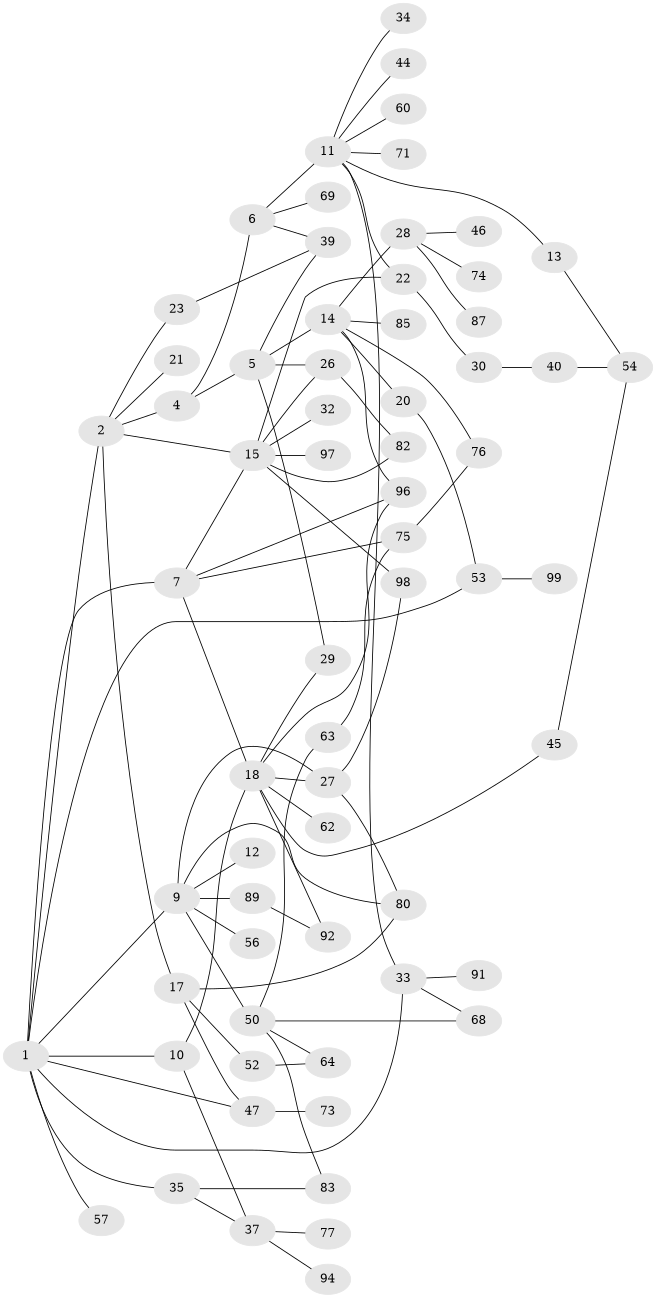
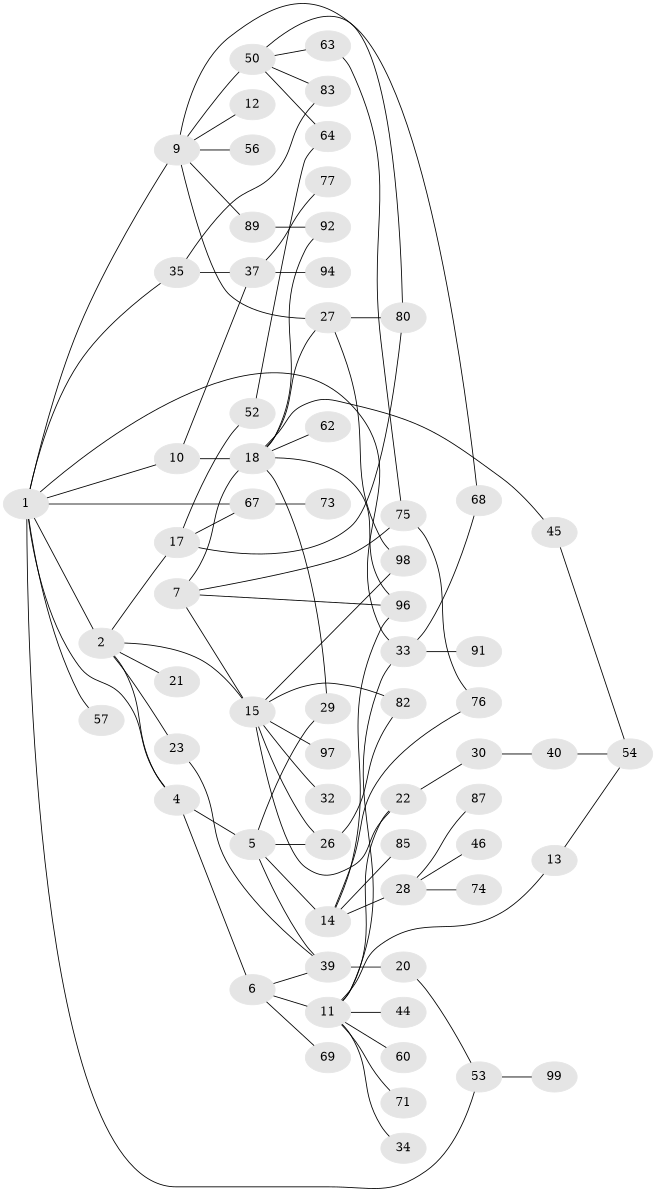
edge "14" -- "20": now "39" -- "20"
edge "7" -- "1": now "4" -- "1"
node "47": label "47" -> "67"
